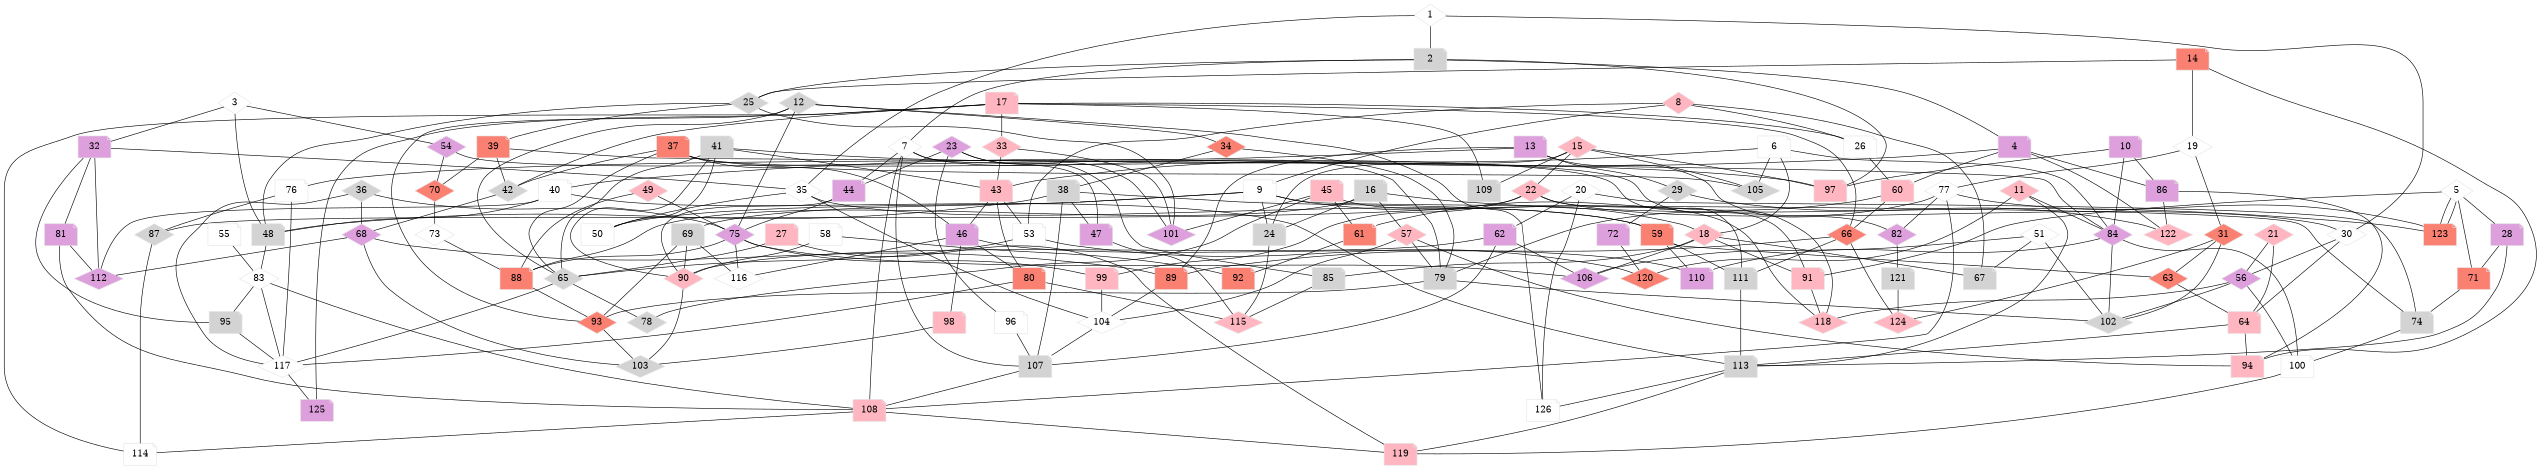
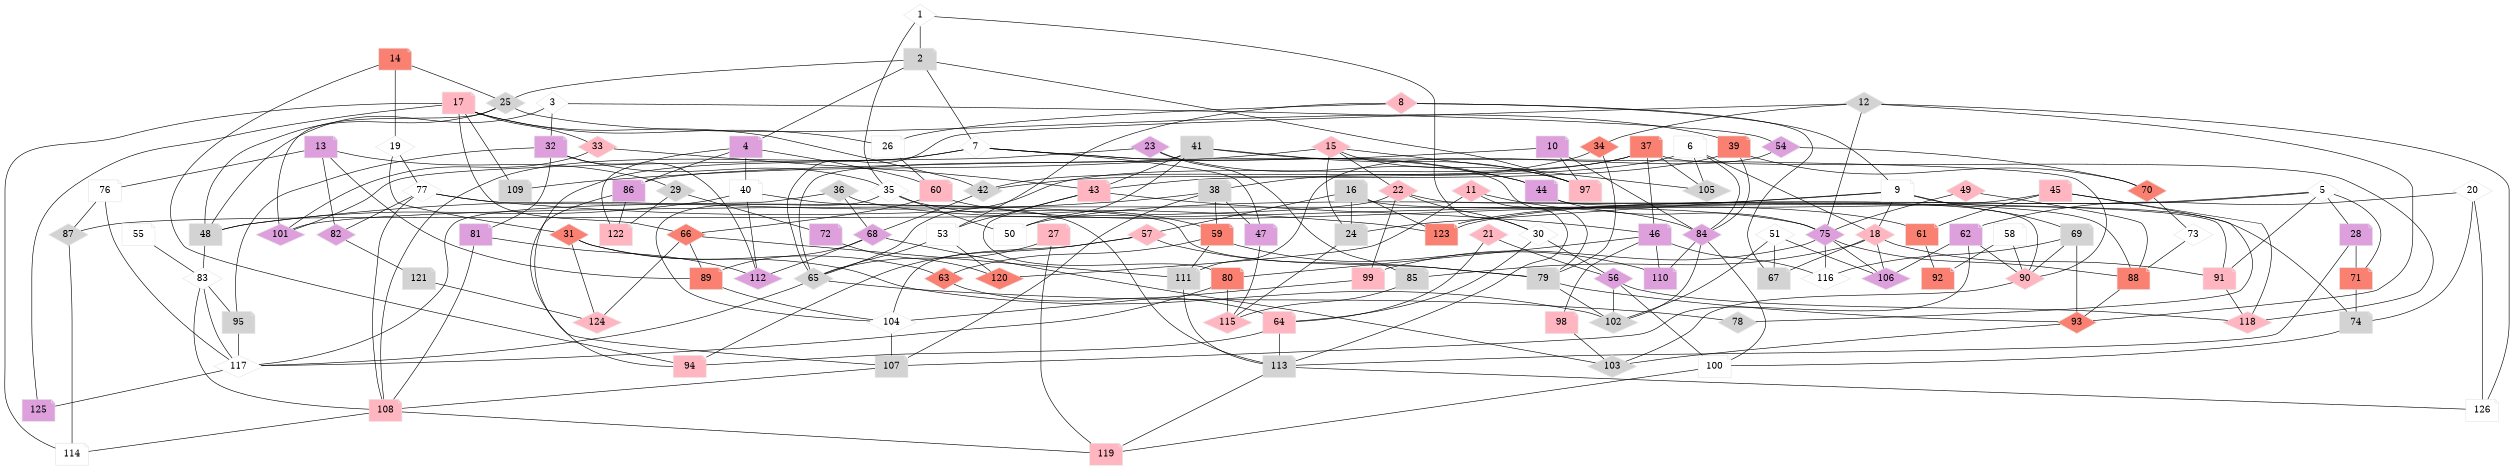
node "122": shape diamond -> note
node "96": removed
